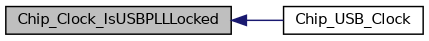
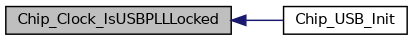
node "Chip_USB_Clock": label "Chip_USB_Clock" -> "Chip_USB_Init"
